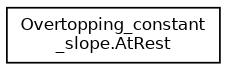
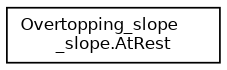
node "Overtopping_constant _slope.AtRest": label "Overtopping_constant _slope.AtRest" -> "Overtopping_slope _slope.AtRest"
